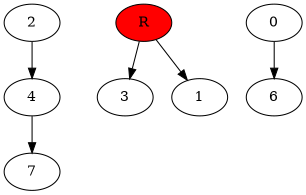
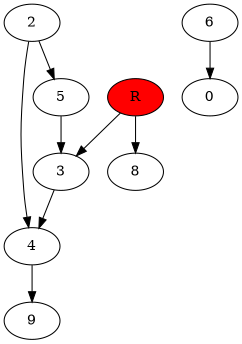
edge "0" -> "6": reversed
node "5": added
node "1": label "1" -> "8"
node "7": label "7" -> "9"
edge "3" -> "4": added
